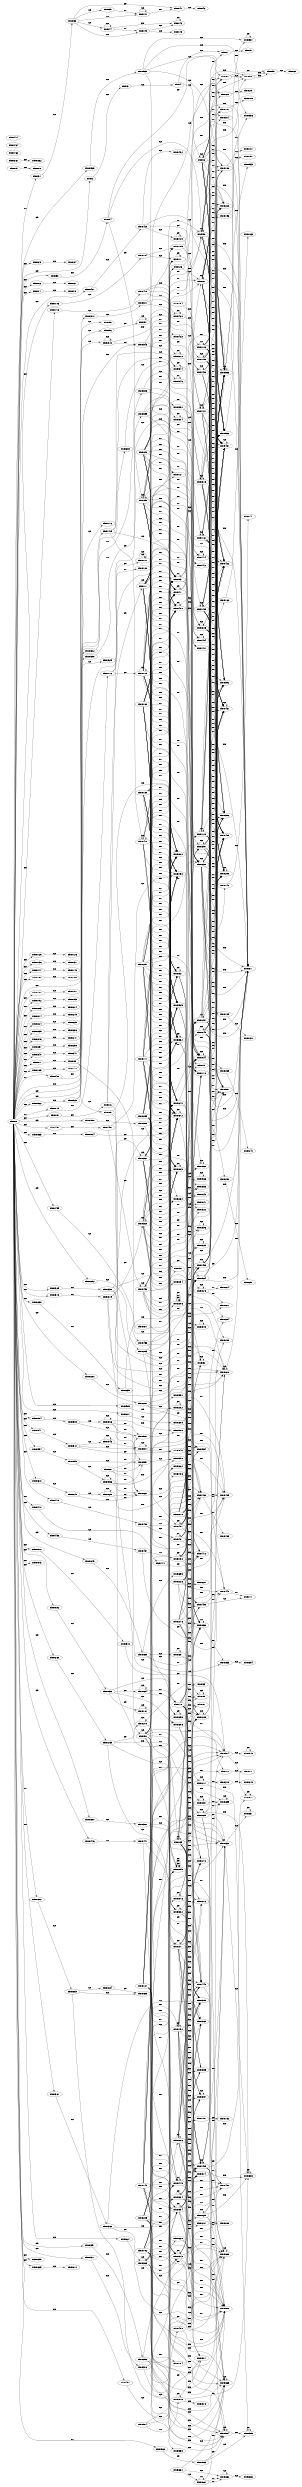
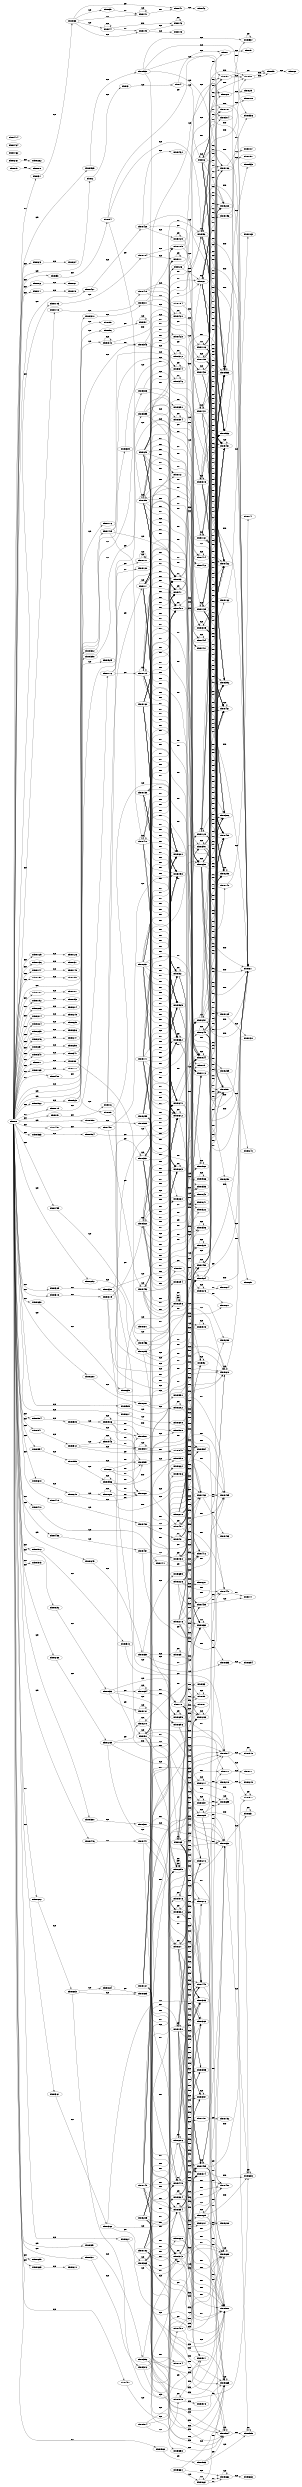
node "Line_284": removed
edge "Line_281" -> "Line_283": removed, label "CD"
edge "Line_629" -> "Line_699": now "Line_629" -> "Line_70"
